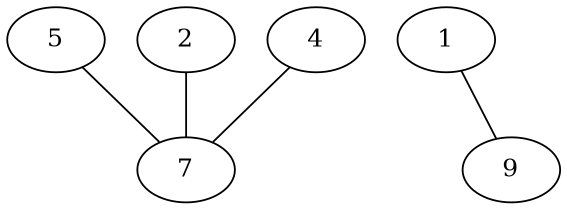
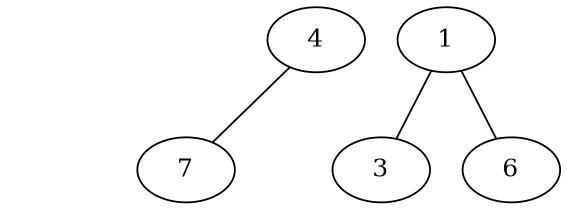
node "5": removed
node "2": removed
node "3": added
node "9": label "9" -> "6"
